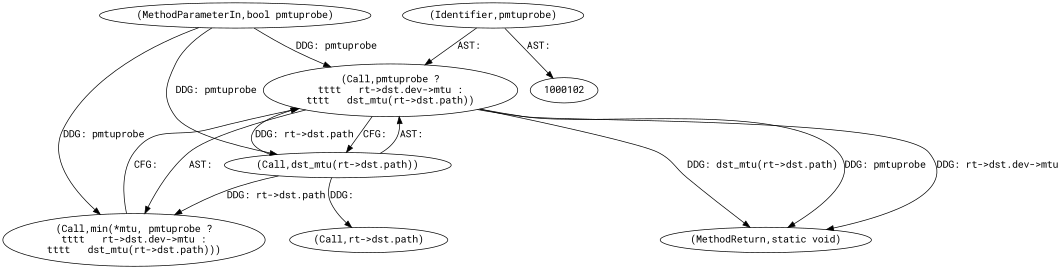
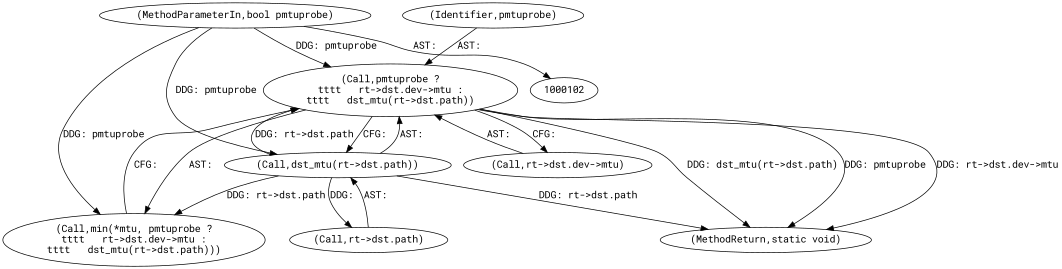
edge "(Identifier,pmtuprobe)" -> "1000102": now "(MethodParameterIn,bool pmtuprobe)" -> "1000102"
node "(Call,rt->dst.dev->mtu)": added
edge "(Call,dst_mtu(rt->dst.path))" -> "(MethodReturn,static void)": added, label "DDG: rt->dst.path"
edge "(Call,rt->dst.path)" -> "(Call,dst_mtu(rt->dst.path))": added, label "AST:"
